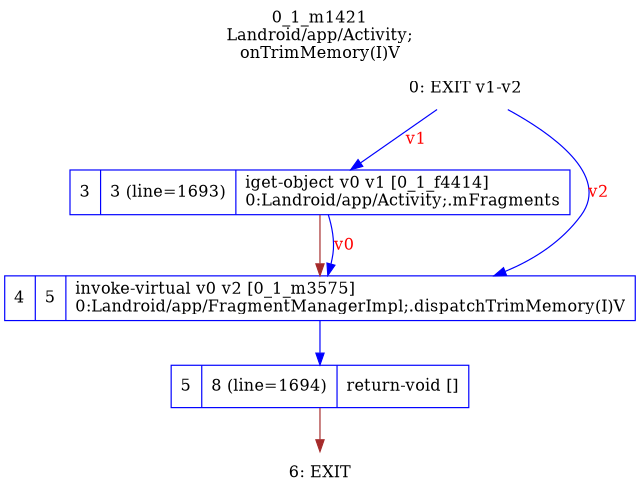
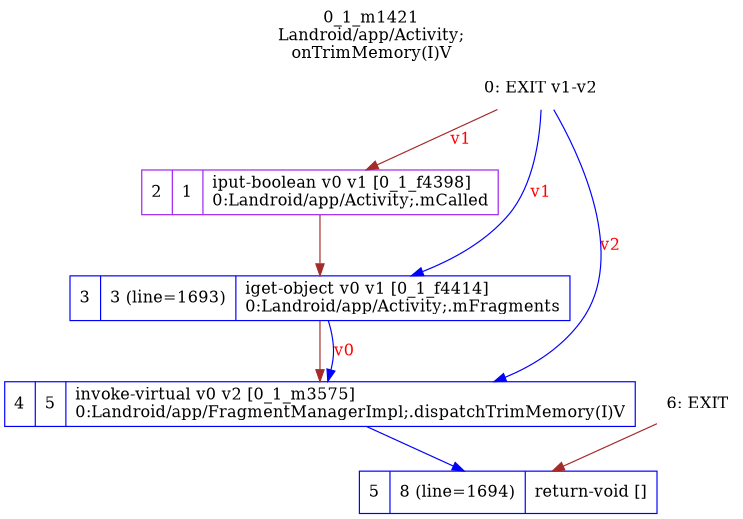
node "2": added
edge "5" -> "6: EXIT": reversed
